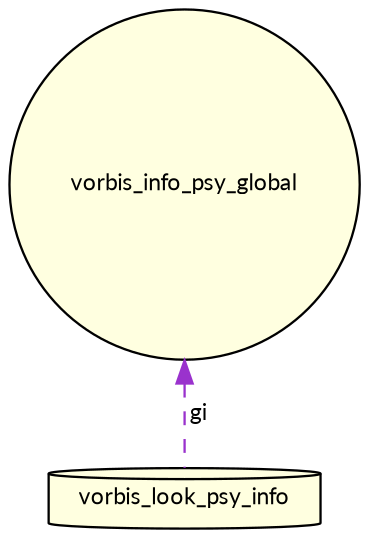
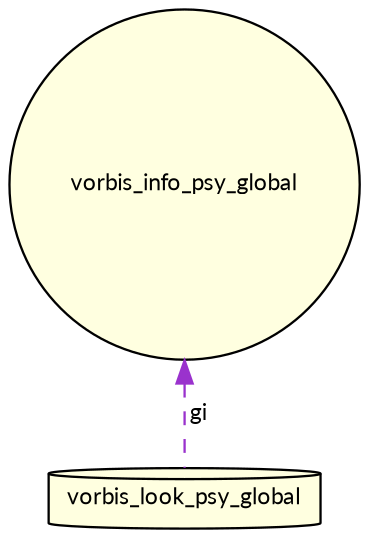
node "vorbis_look_psy_info": label "vorbis_look_psy_info" -> "vorbis_look_psy_global"
